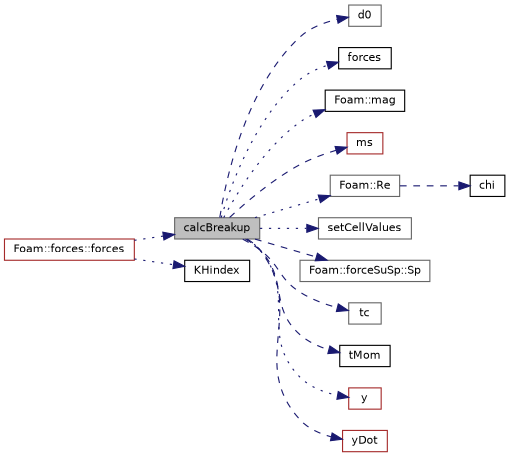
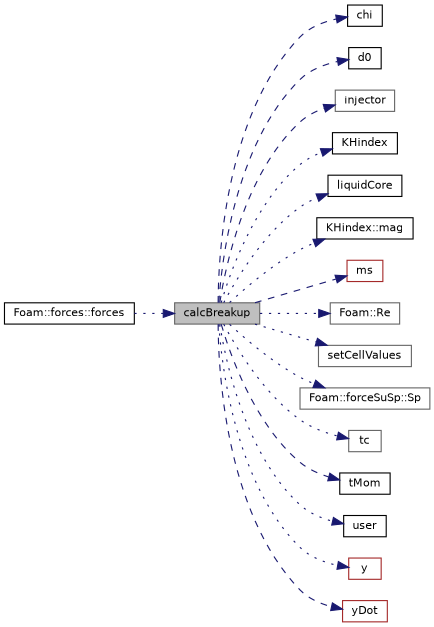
node "d0": color gray40 -> black
node "forces": label "forces" -> "liquidCore"
node "Foam::mag": label "Foam::mag" -> "KHindex::mag"
node "injector": added
edge "Foam::Re" -> "chi": now "calcBreakup" -> "chi"
edge "calcBreakup" -> "Foam::forceSuSp::Sp": style dashed -> dotted
node "Foam::forces::forces": color brown -> black
edge "Foam::forces::forces" -> "KHindex": now "calcBreakup" -> "KHindex"
edge "calcBreakup" -> "tc": style dashed -> dotted
node "user": added
